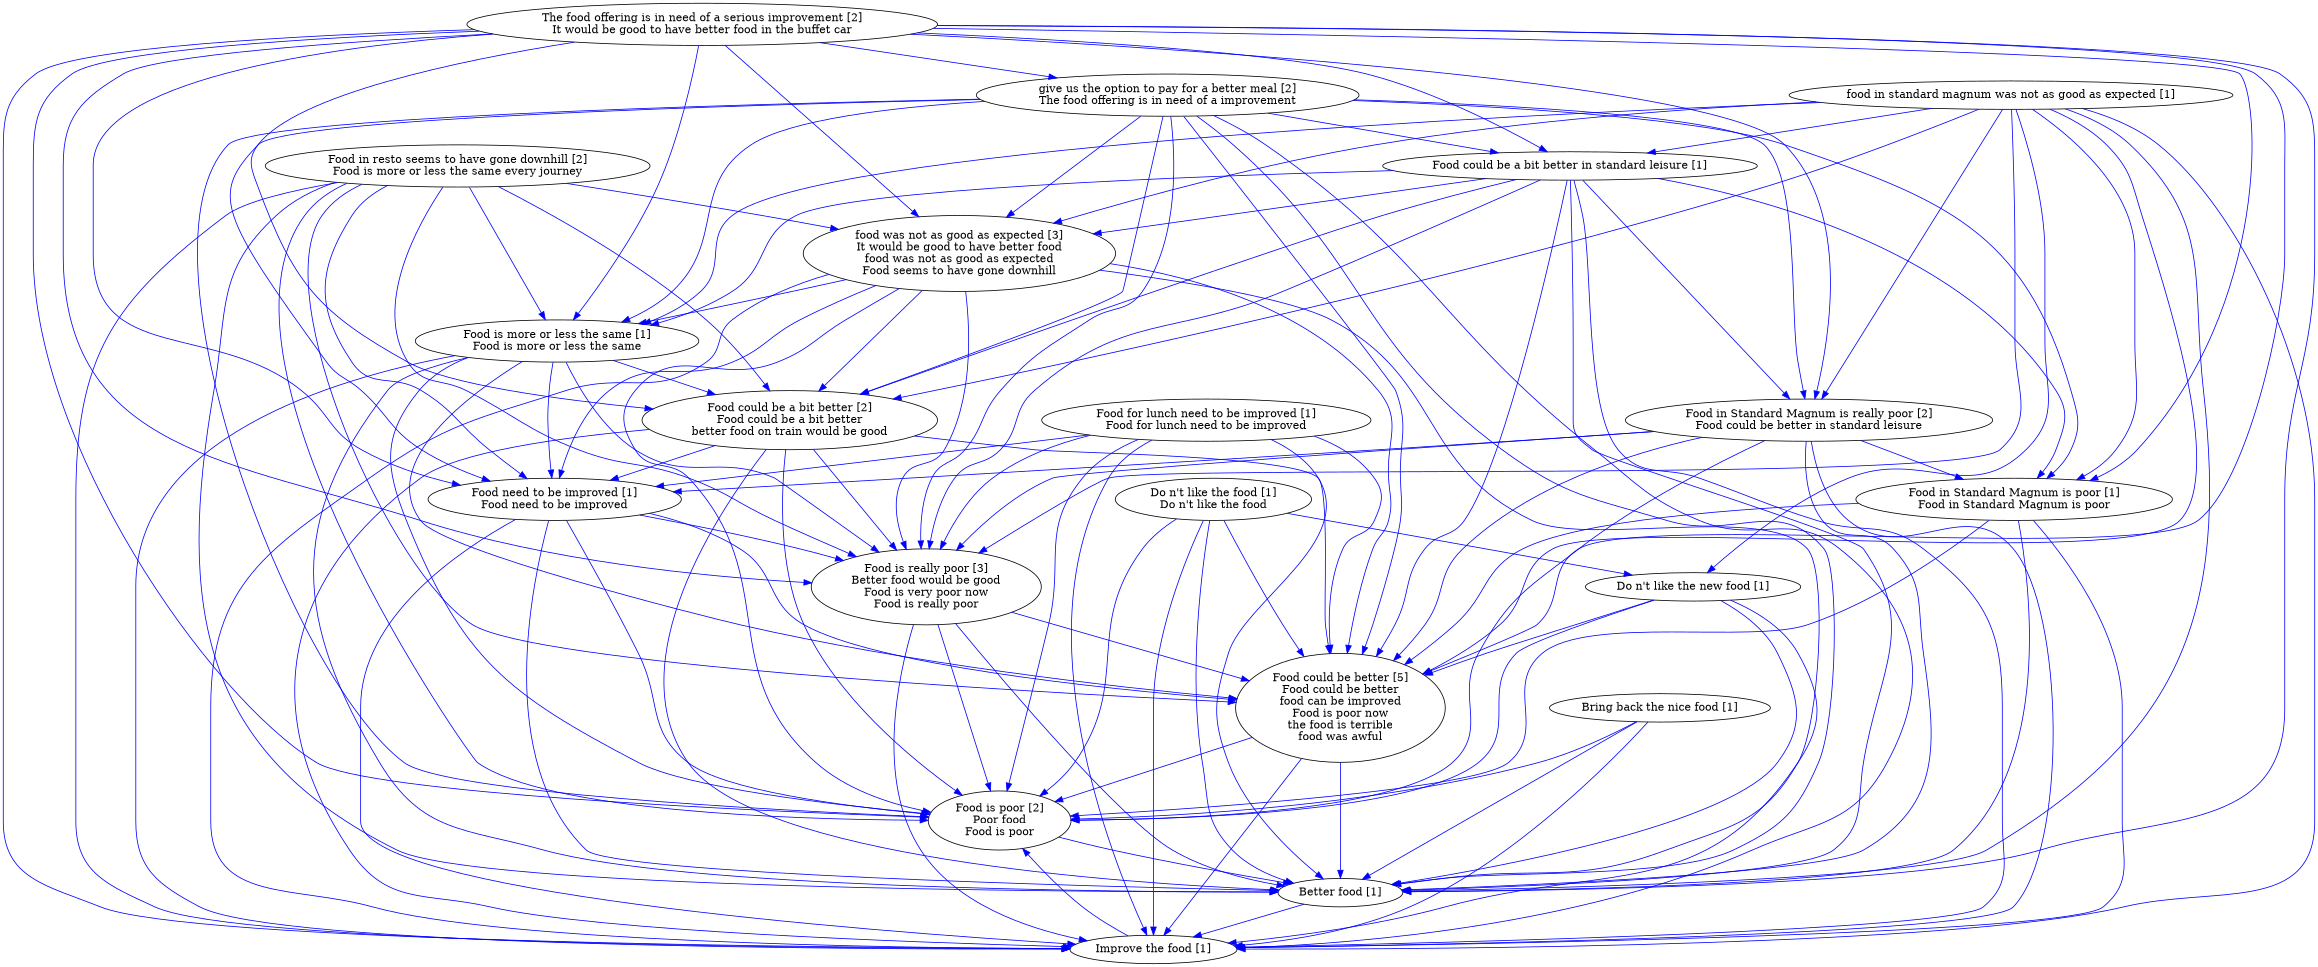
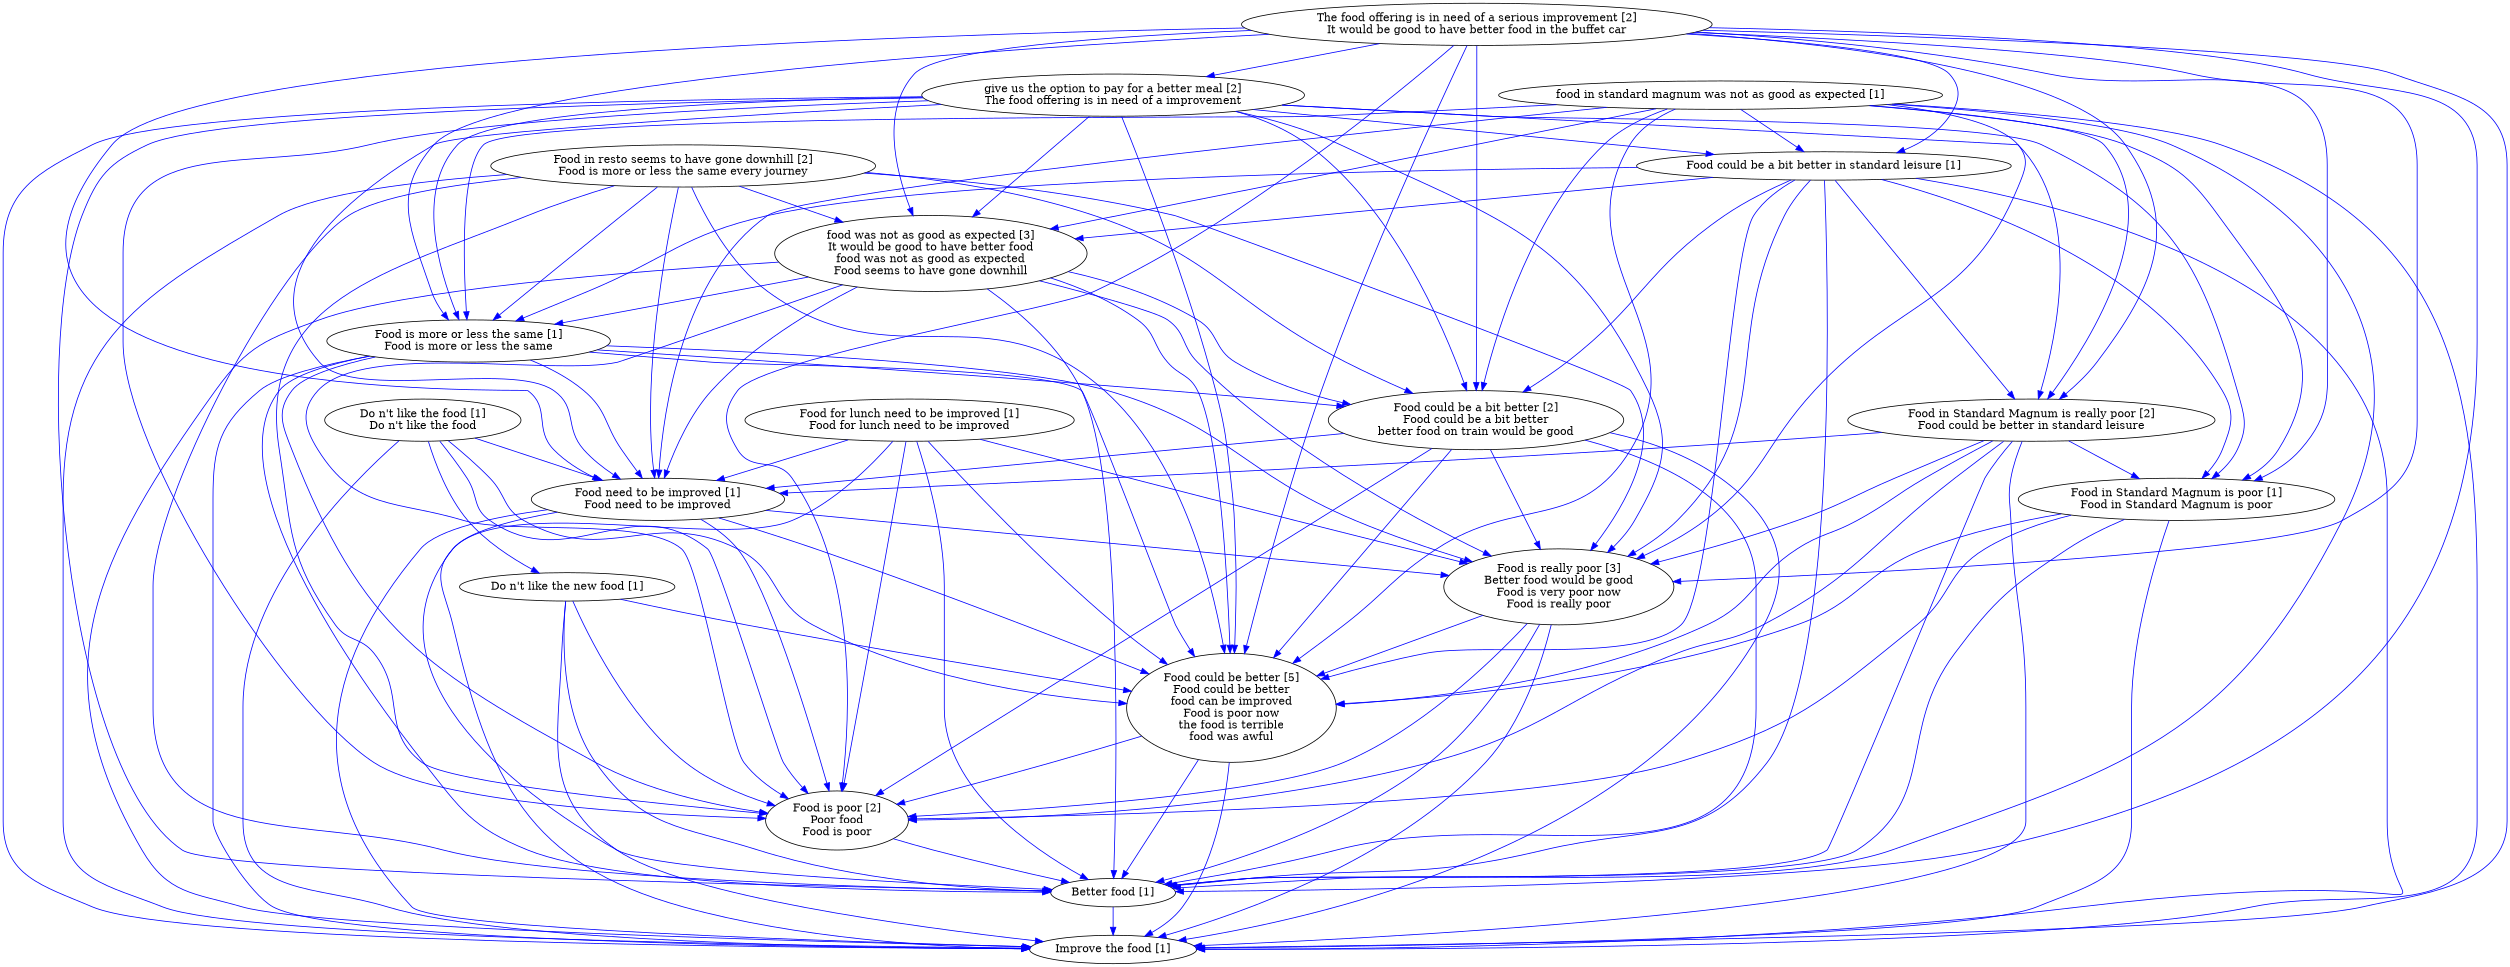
edge "food in standard magnum was not as good as expected [1]" -> "Do n't like the new food [1]": now "food in standard magnum was not as good as expected [1]" -> "Food need to be improved [1] Food need to be improved"
node "Bring back the nice food [1]": removed
edge "Do n't like the food [1] Do n't like the food" -> "Better food [1]": now "Do n't like the food [1] Do n't like the food" -> "Food need to be improved [1] Food need to be improved"
edge "Improve the food [1]" -> "Food is poor [2] Poor food Food is poor": removed
